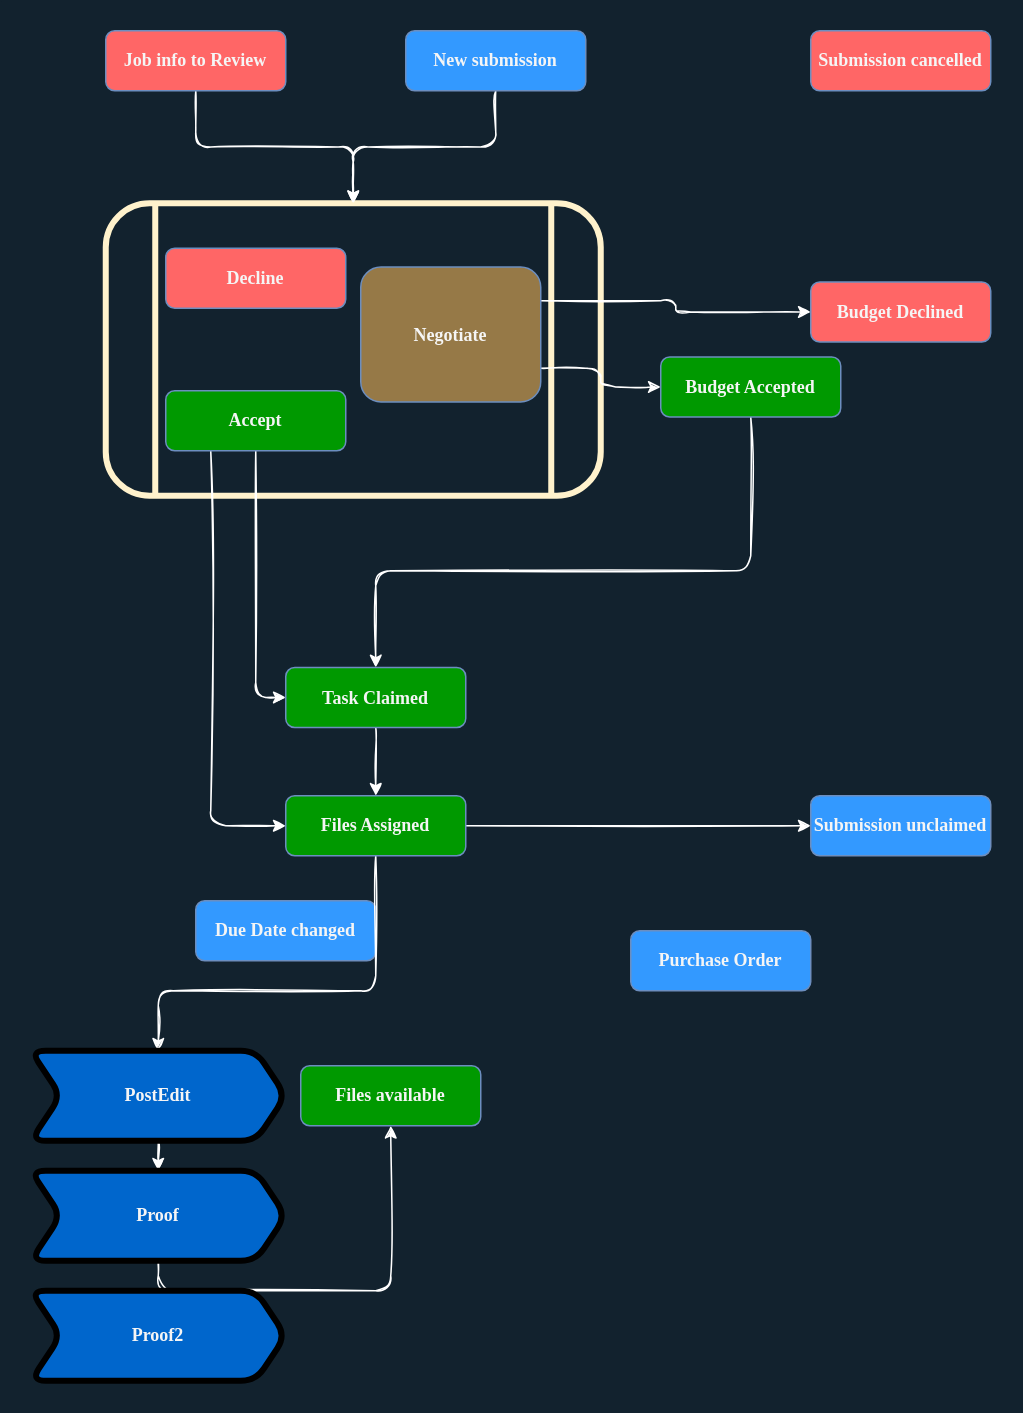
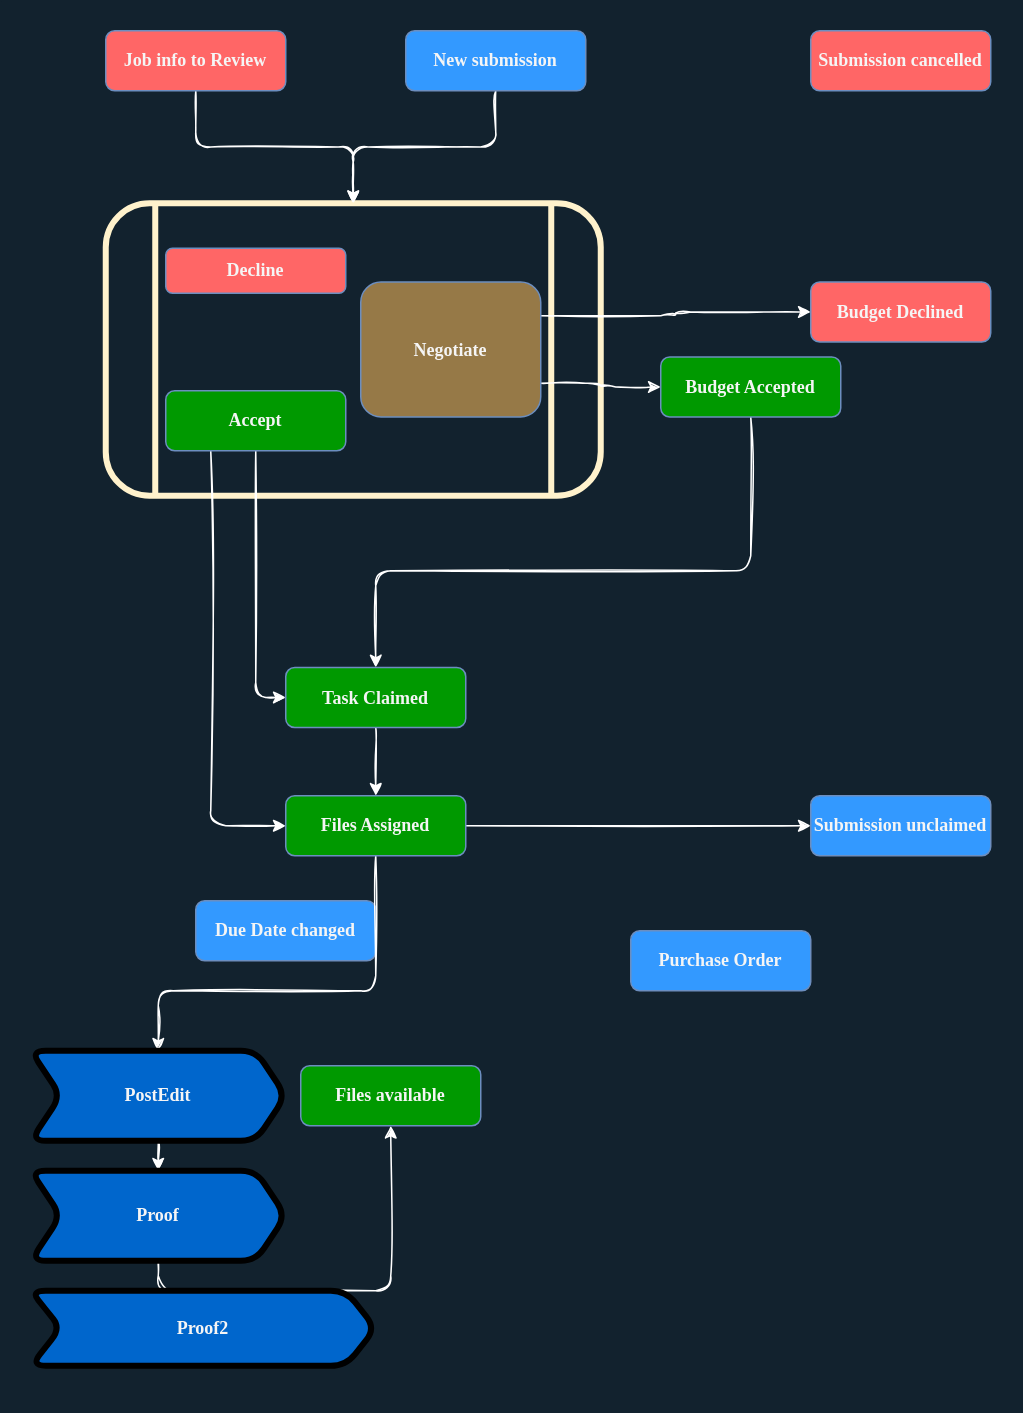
node "Decline": size 180x60 -> 180x45
node "Negotiate": moved (451, 335) -> (451, 350)
node "Proof2": size 255x90 -> 345x75
